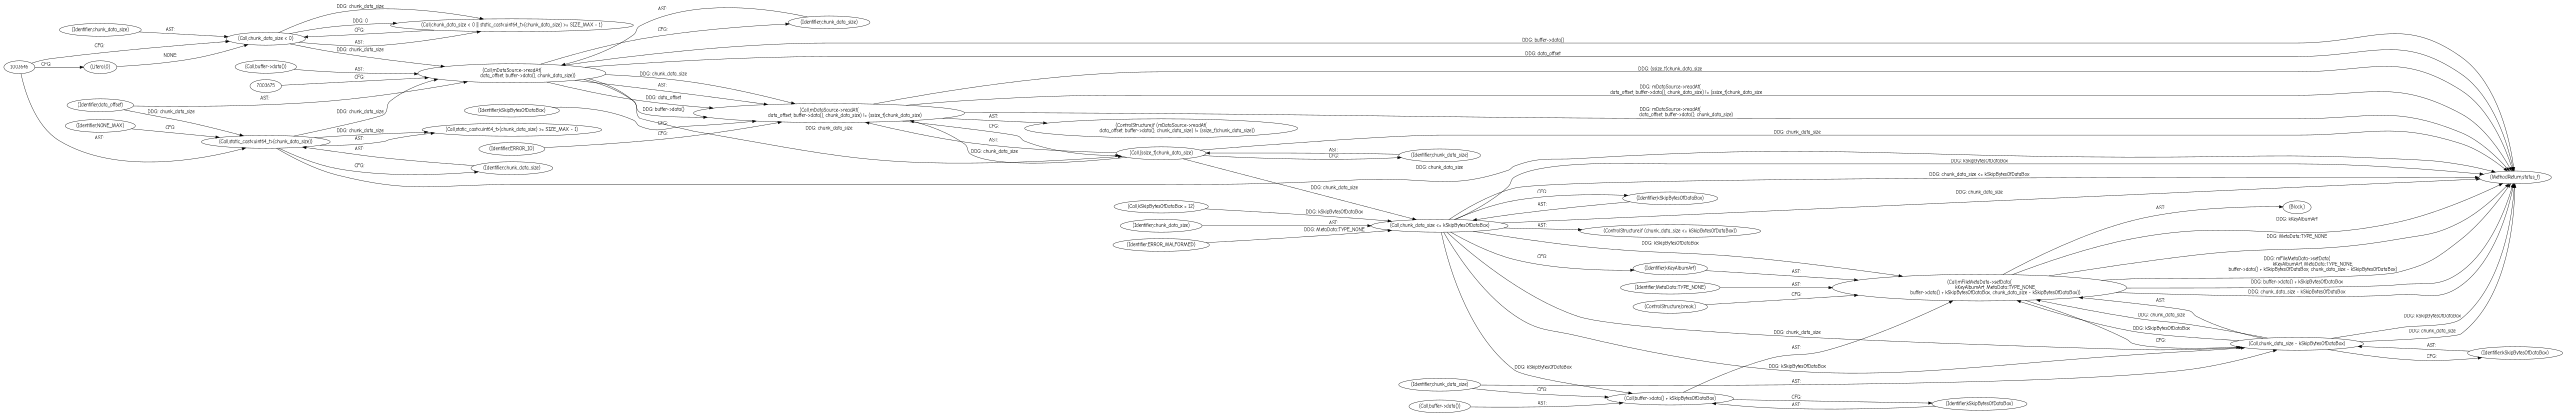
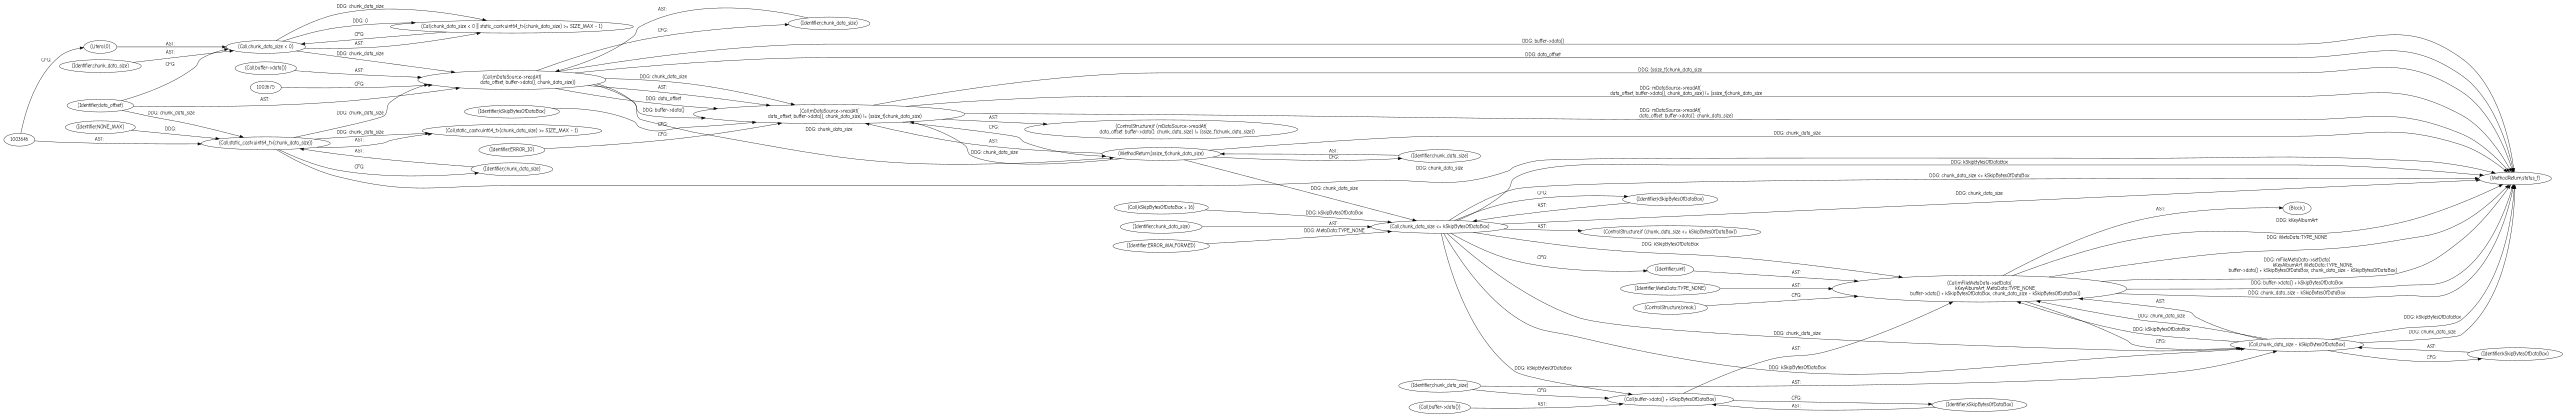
edge "1003646" -> "(Call,chunk_data_size < 0)": now "(Identifier,data_offset)" -> "(Call,chunk_data_size < 0)"
edge "(Literal,0)" -> "(Call,chunk_data_size < 0)": label "NONE: " -> "AST: "
node "7003675": label "7003675" -> "1003675"
edge "(Identifier,NONE_MAX)" -> "(Call,static_cast<uint64_t>(chunk_data_size))": label "CFG: " -> "DDG: "
node "(Call,(ssize_t)chunk_data_size)": label "(Call,(ssize_t)chunk_data_size)" -> "(MethodReturn,(ssize_t)chunk_data_size)"
node "(Call,kSkipBytesOfDataBox = 12)": label "(Call,kSkipBytesOfDataBox = 12)" -> "(Call,kSkipBytesOfDataBox = 16)"
node "(Identifier,kKeyAlbumArt)": label "(Identifier,kKeyAlbumArt)" -> "(Identifier,uint)"
